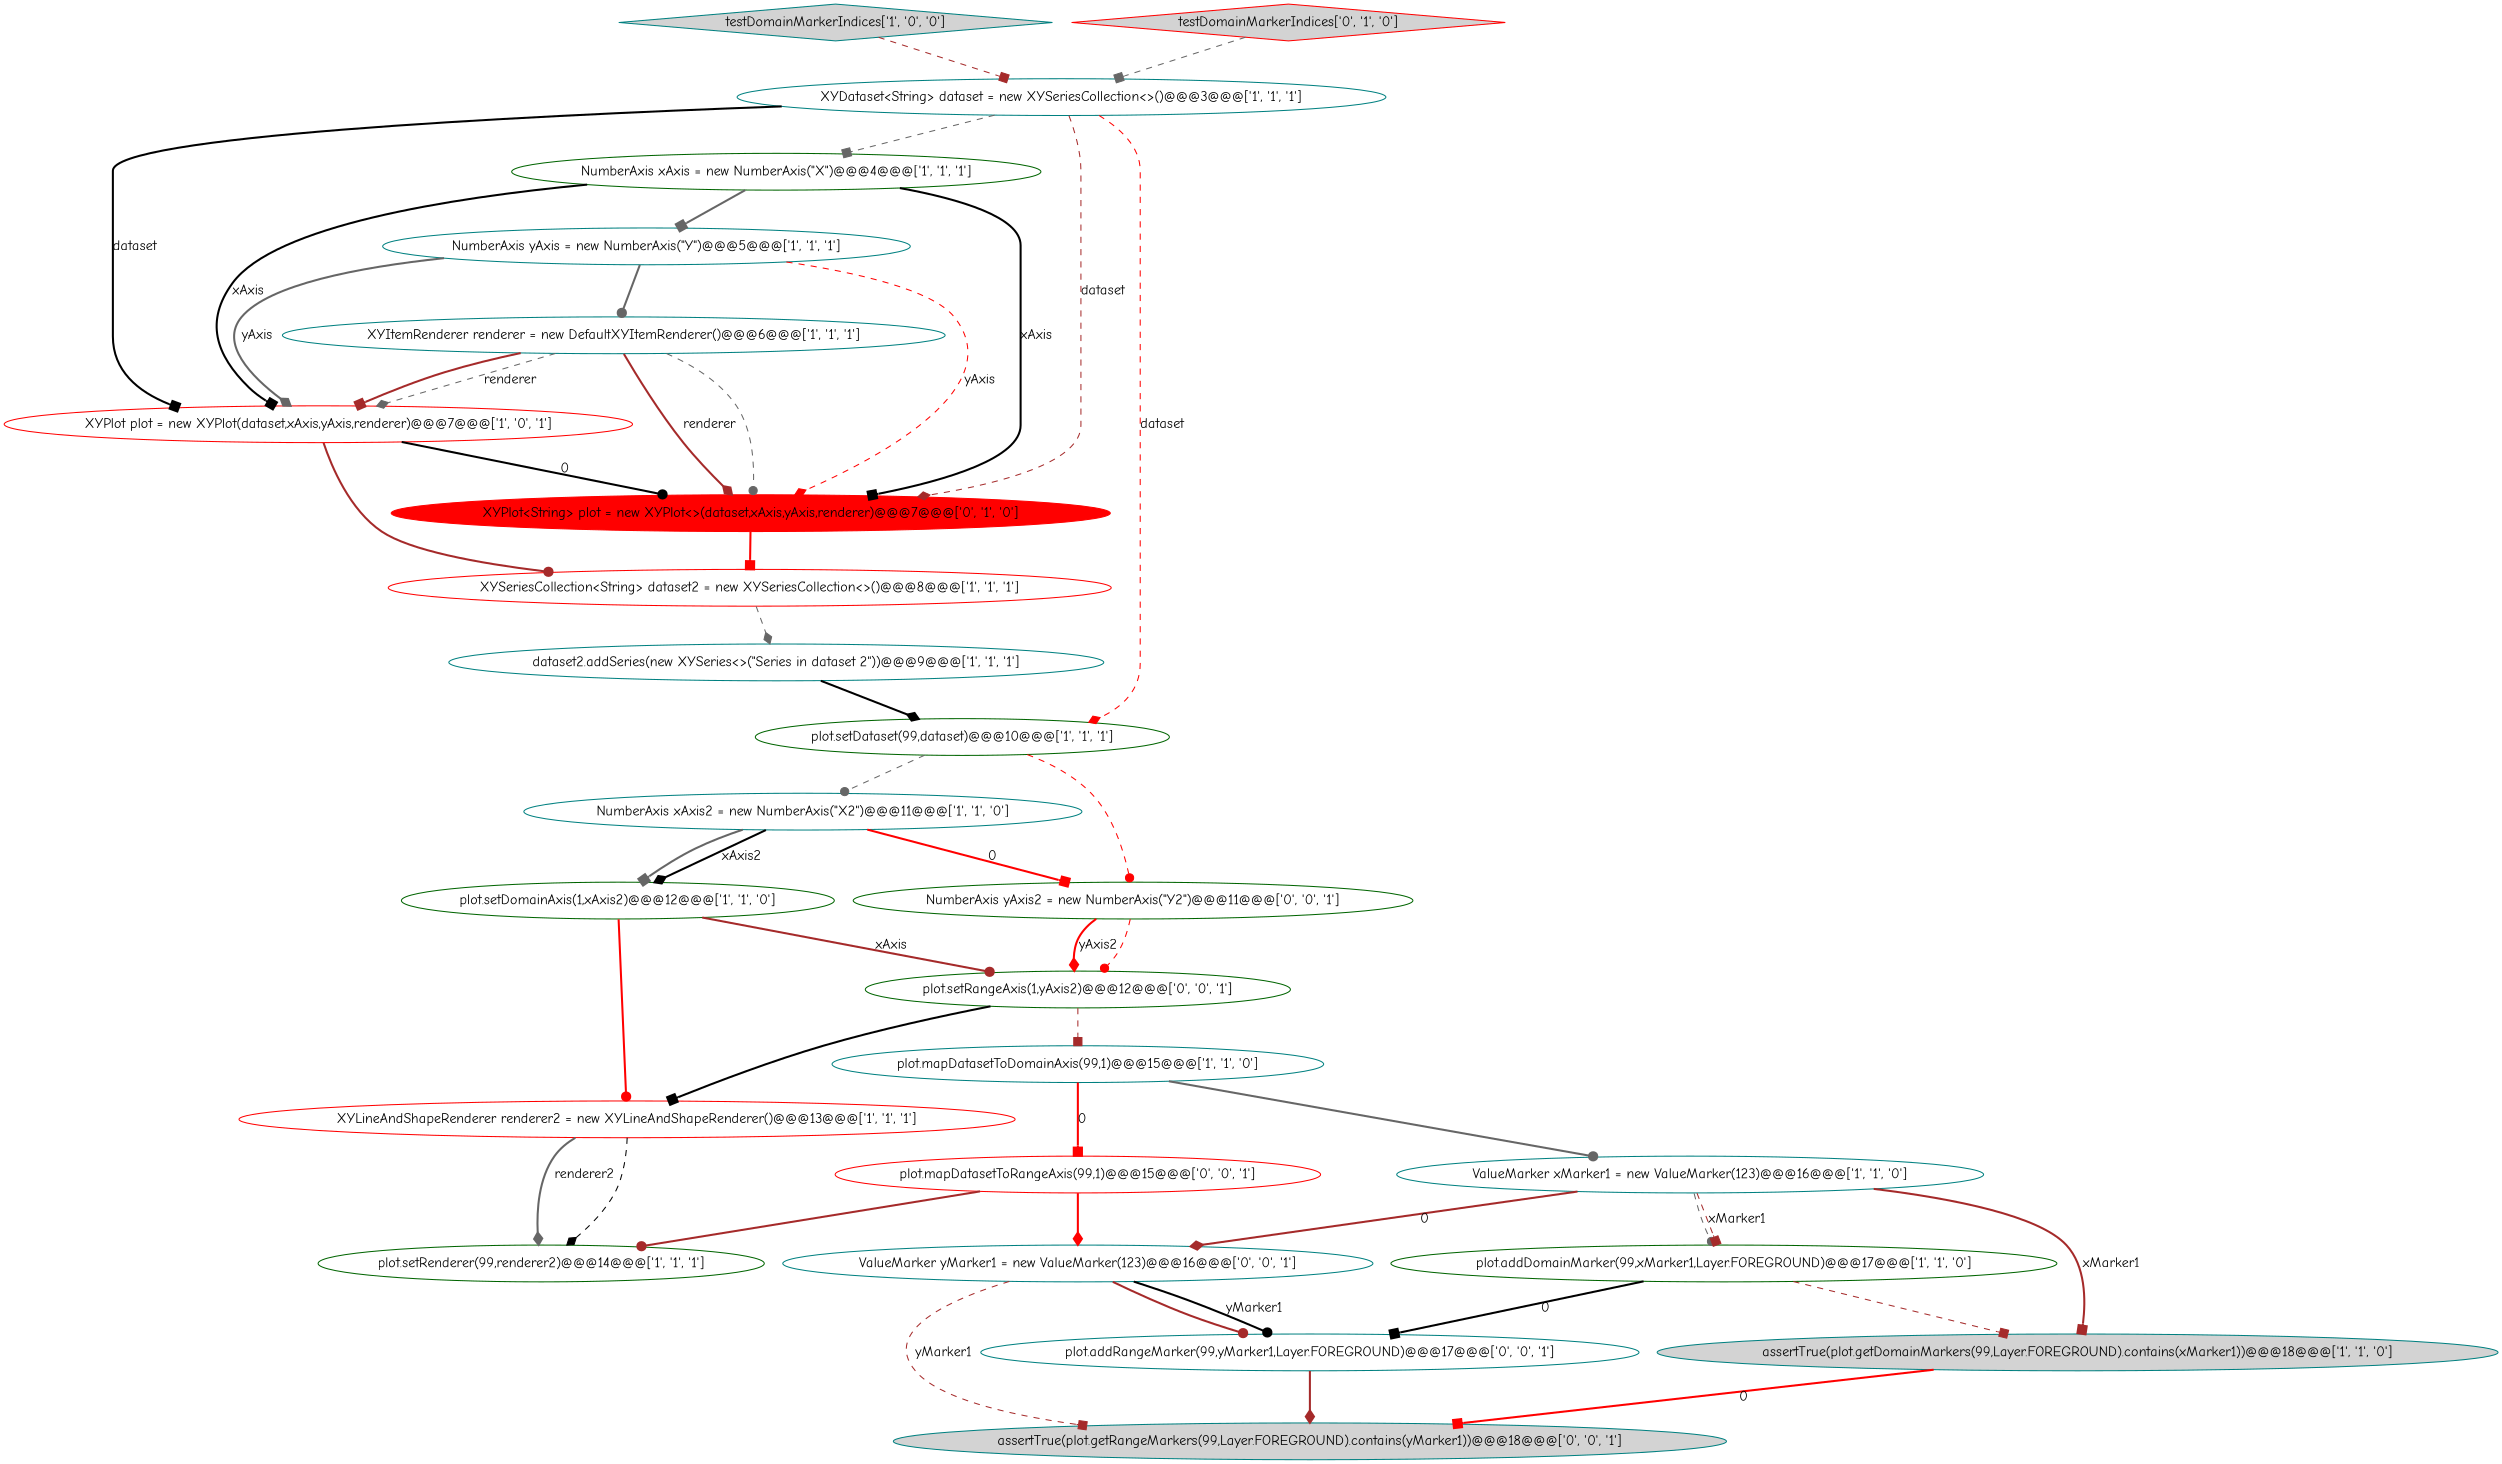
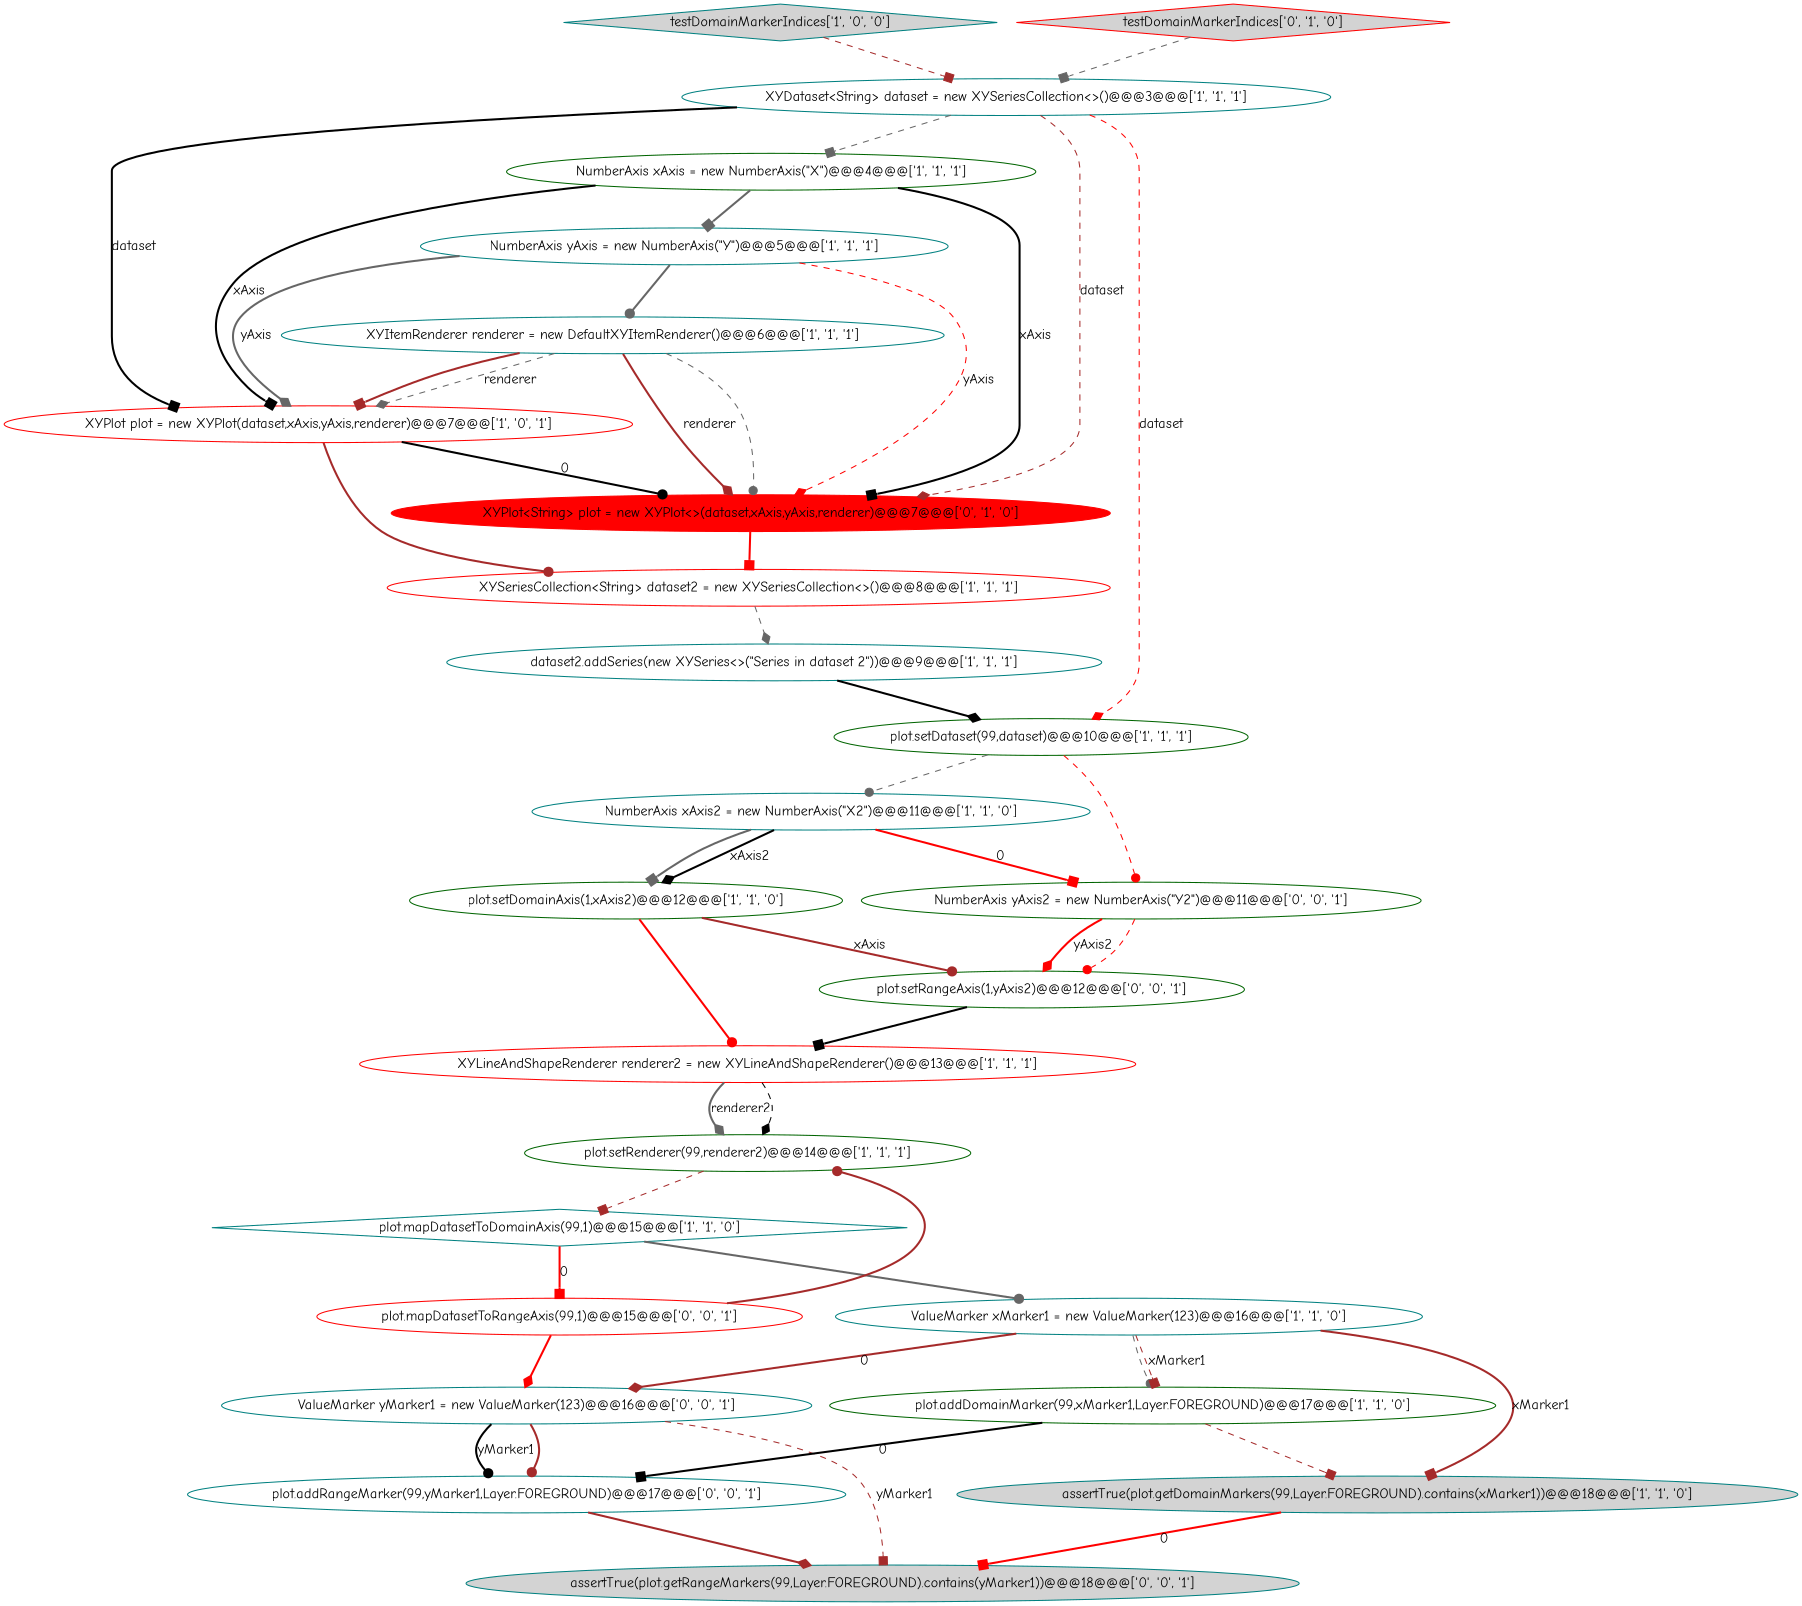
edge "plot.setRangeAxis(1,yAxis2)@@@12@@@['0', '0', '1']" -> "plot.mapDatasetToDomainAxis(99,1)@@@15@@@['1', '1', '0']": now "plot.setRenderer(99,renderer2)@@@14@@@['1', '1', '1']" -> "plot.mapDatasetToDomainAxis(99,1)@@@15@@@['1', '1', '0']"
node "plot.mapDatasetToDomainAxis(99,1)@@@15@@@['1', '1', '0']": shape ellipse -> diamond
